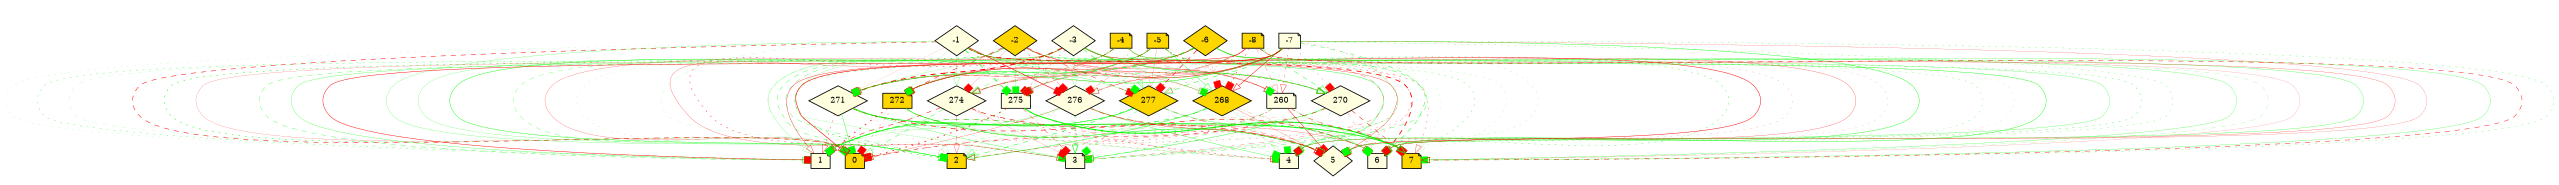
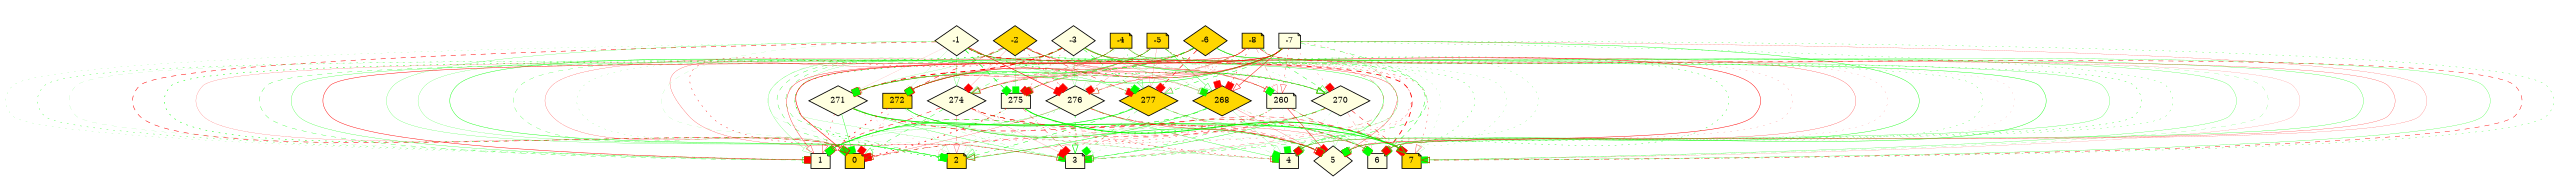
edge "274" -> "7": added
